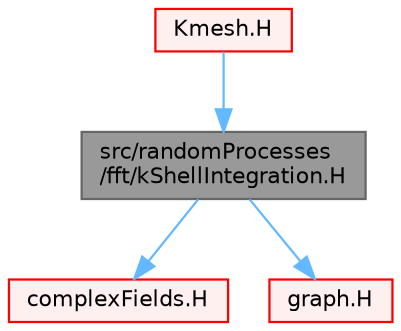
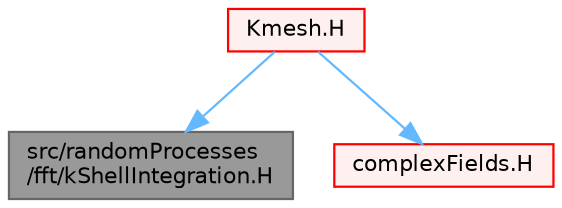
edge "src/randomProcesses /fft/kShellIntegration.H" -> "complexFields.H": now "Kmesh.H" -> "complexFields.H"
node "graph.H": removed
